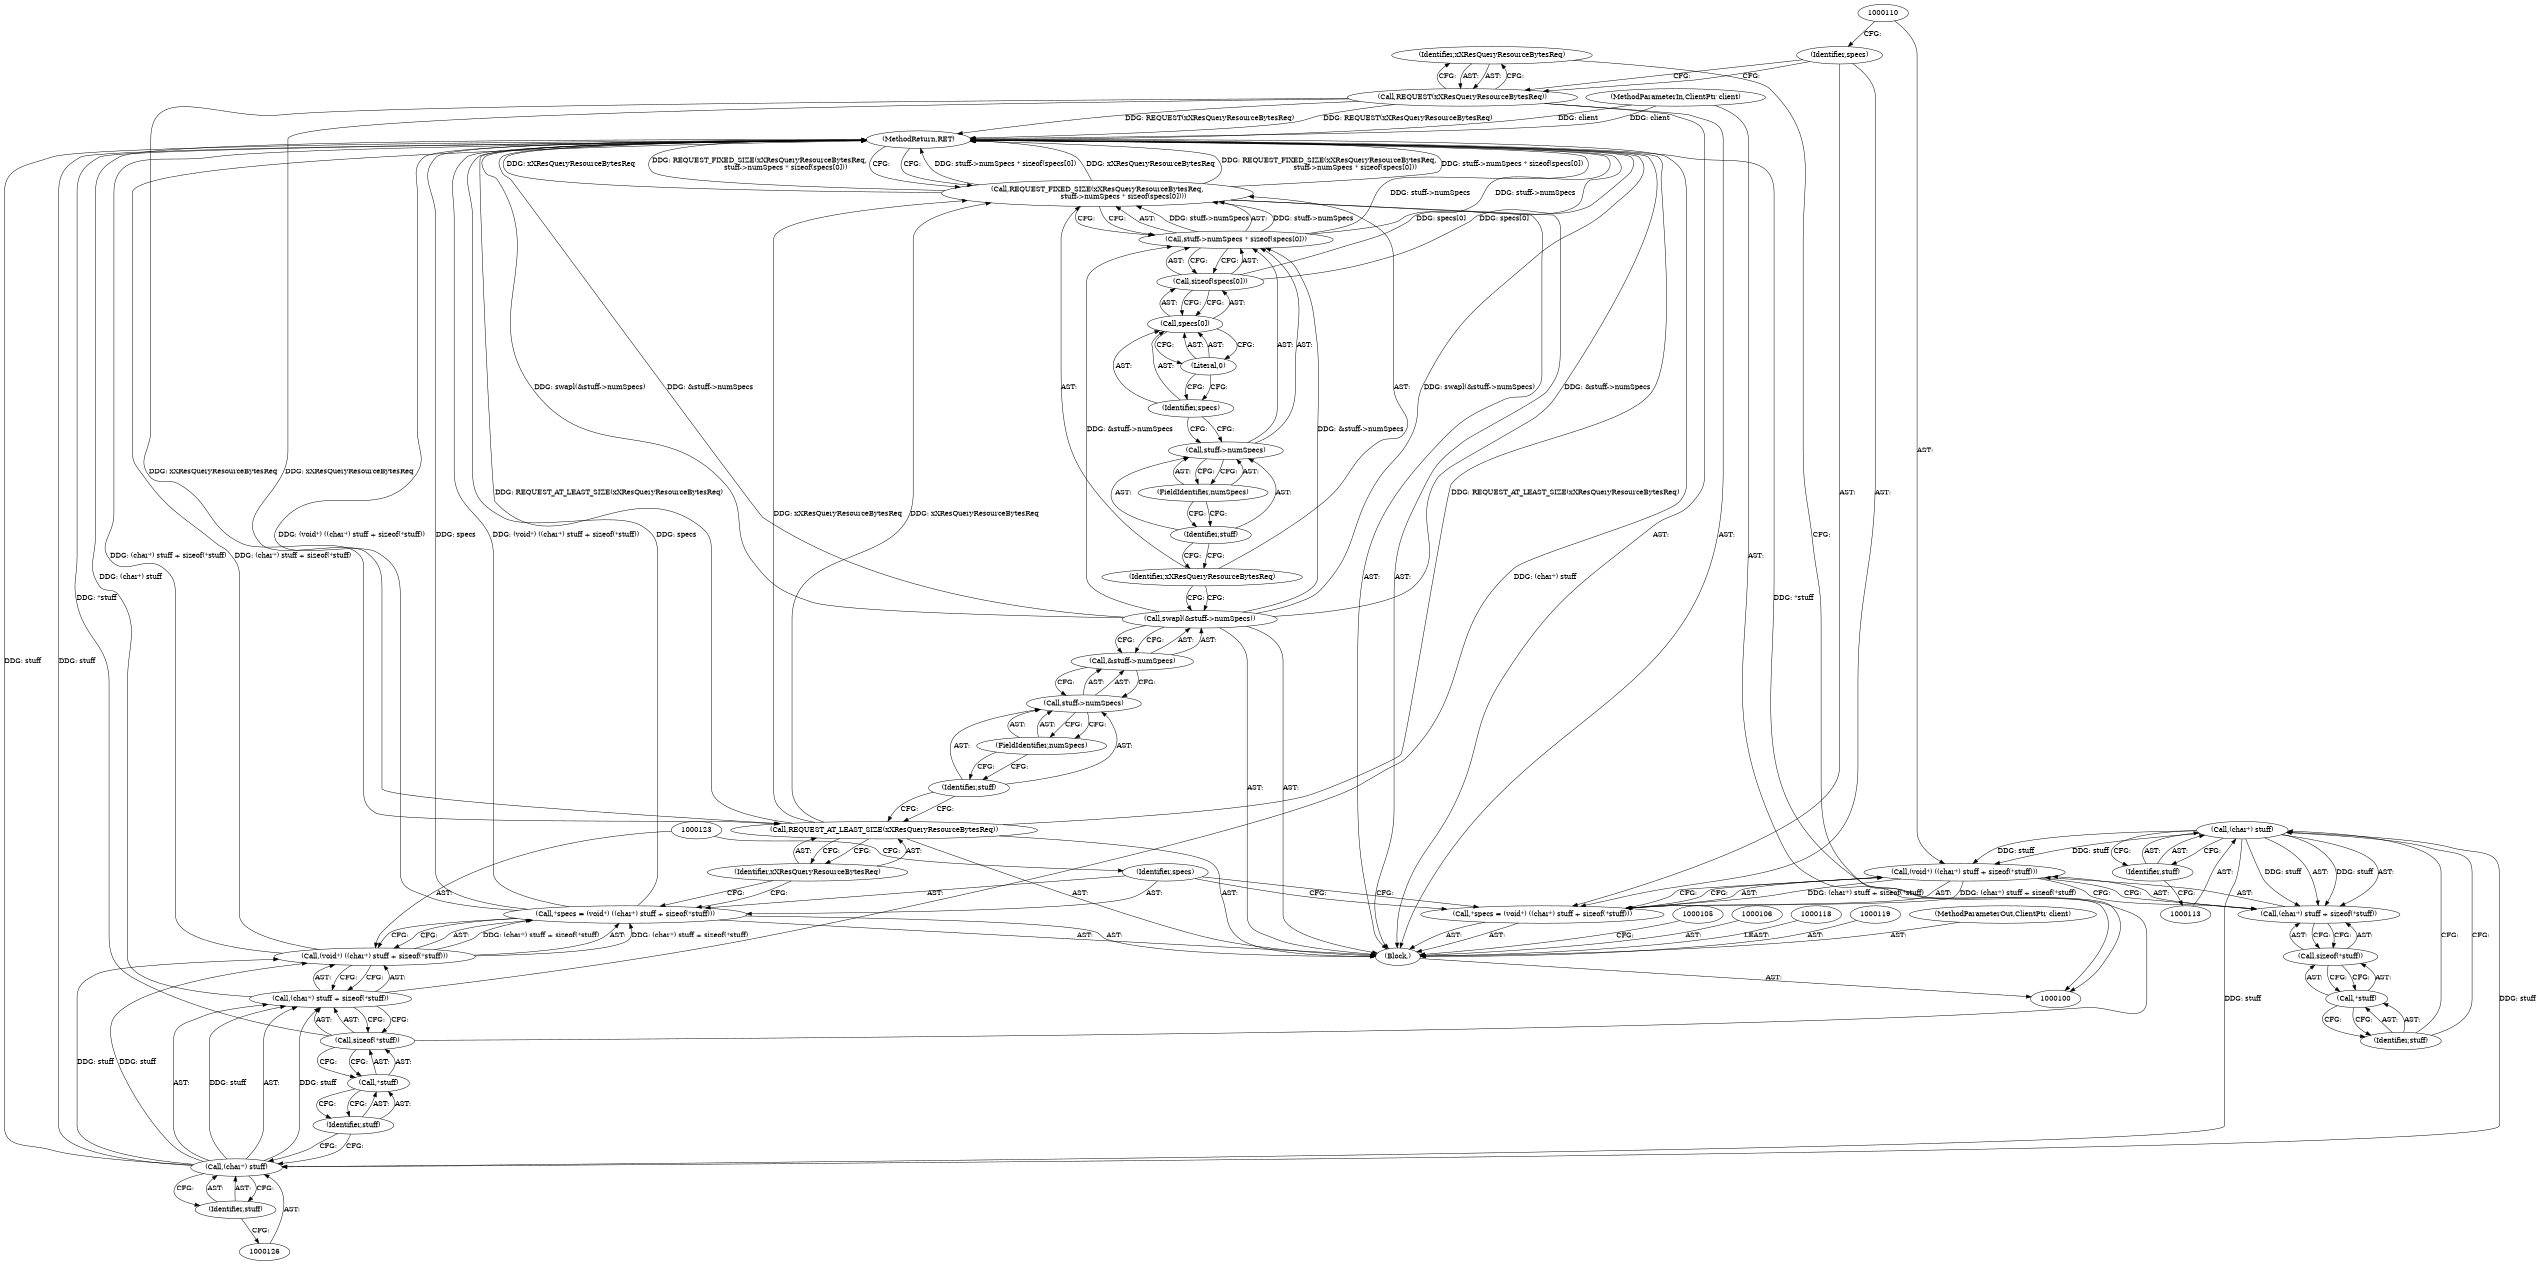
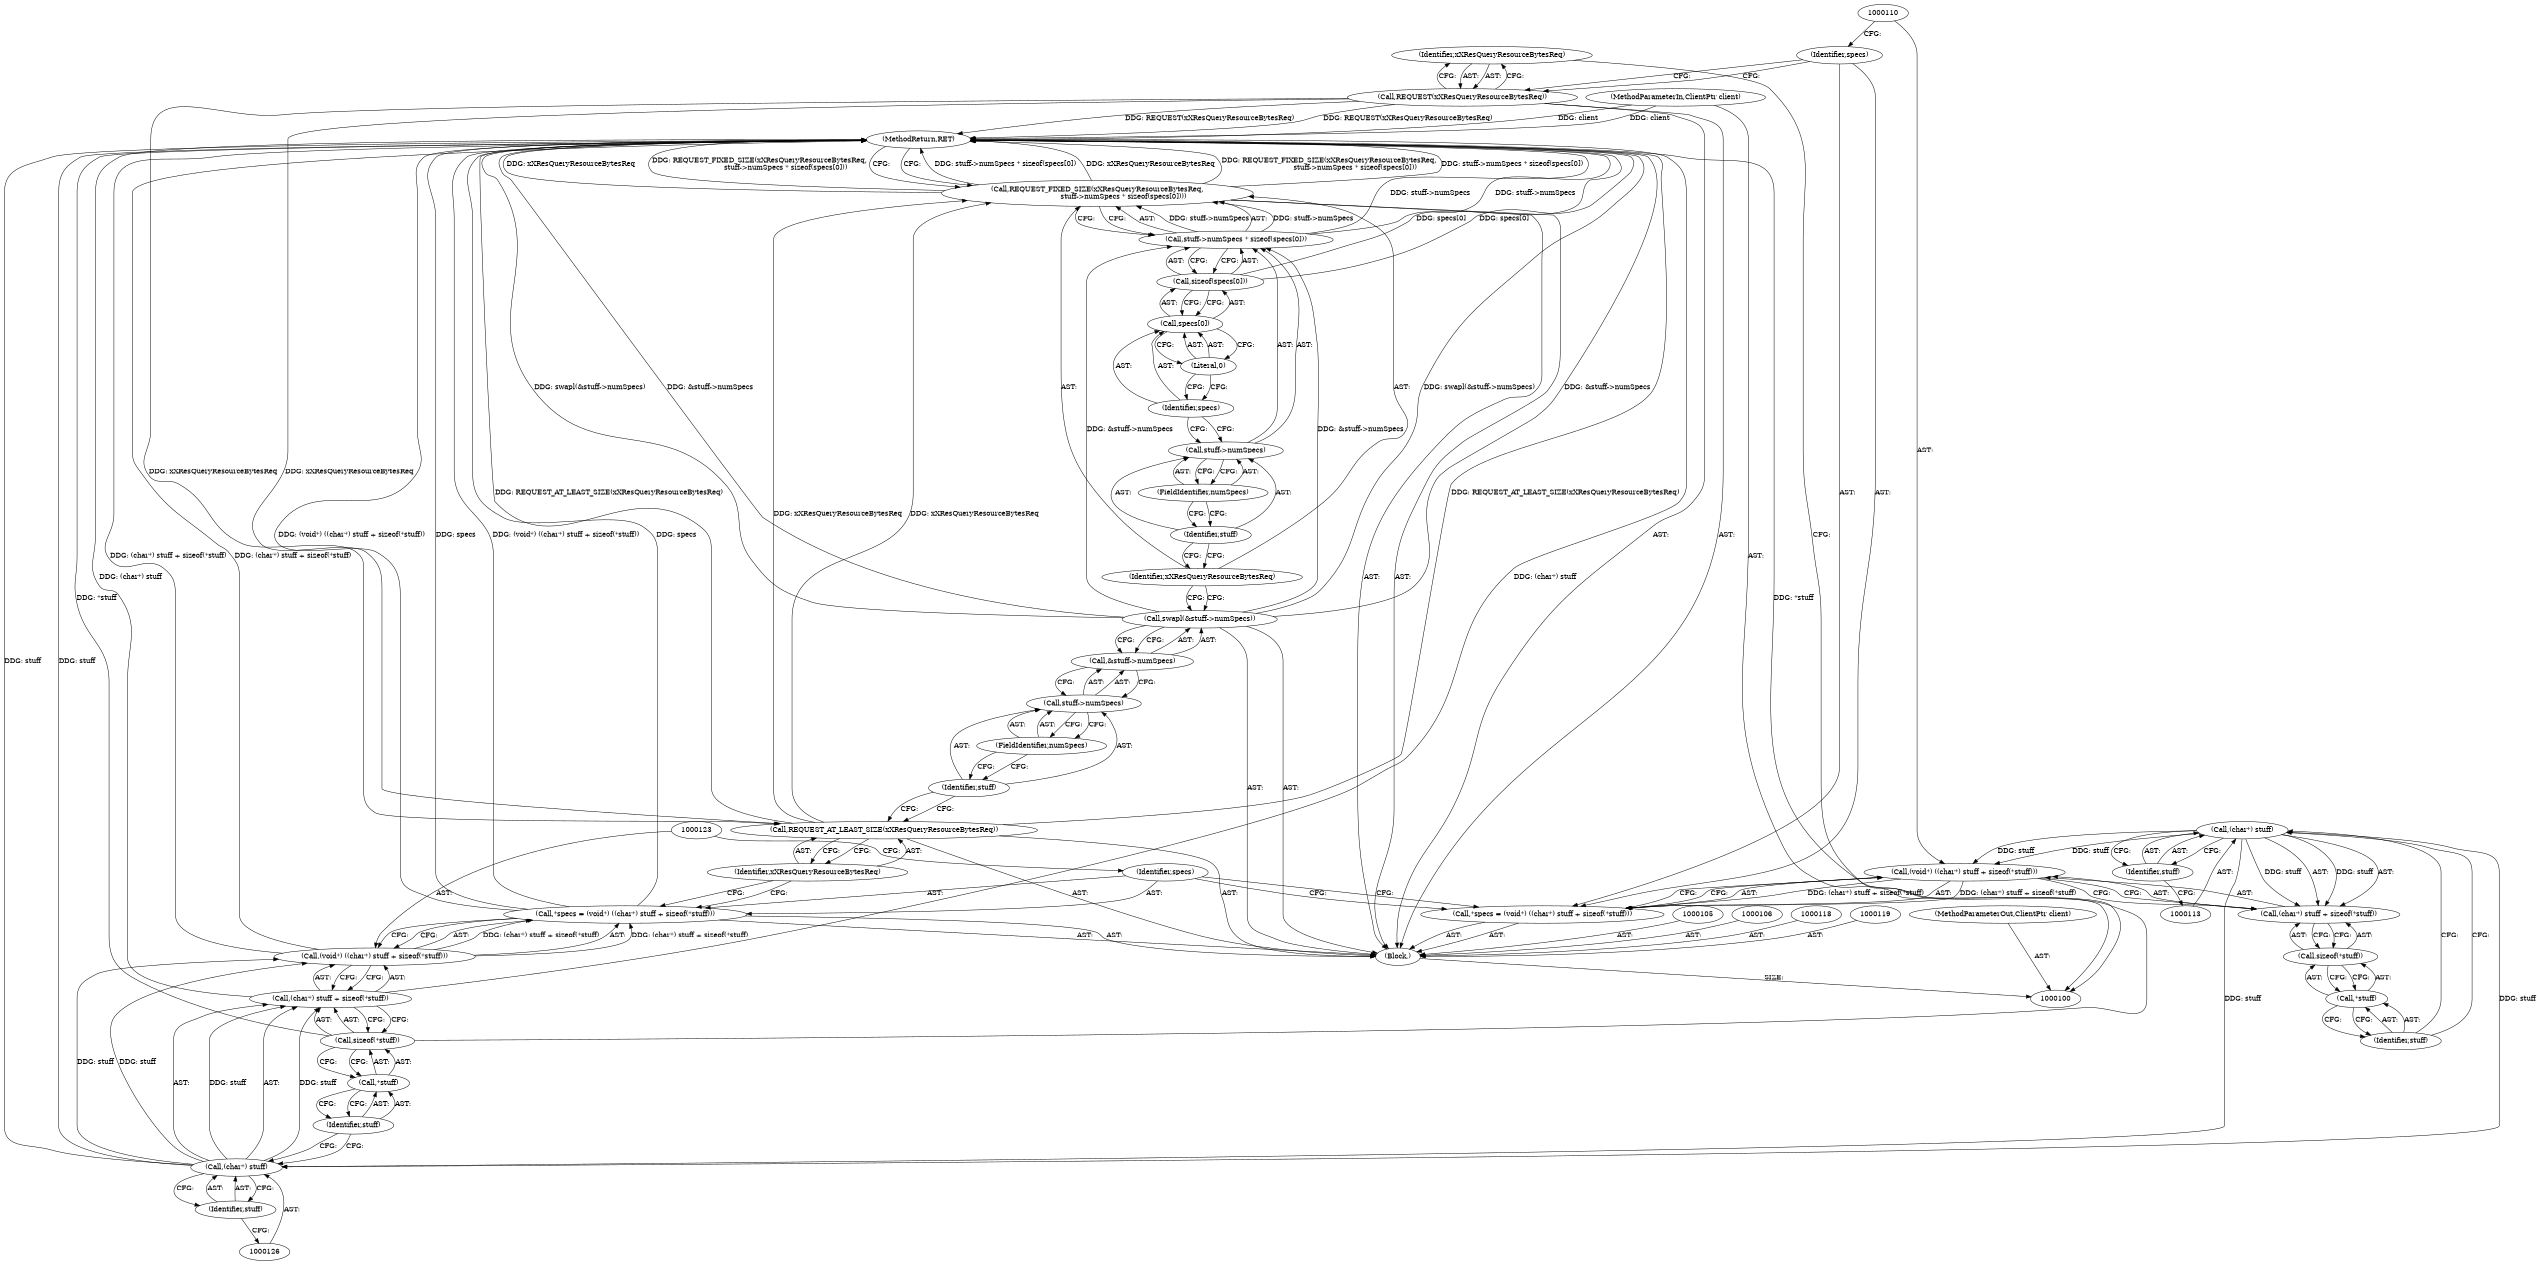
edge "1000105" -> "(Block,)": label "CFG: " -> "AST: "
edge "1000118" -> "(Block,)": label "LEAST: " -> "AST: "
edge "(MethodParameterOut,ClientPtr client)" -> "(Block,)": now "(MethodParameterOut,ClientPtr client)" -> "1000100"
edge "(Block,)" -> "1000100": label "AST: " -> "SIZE: "
